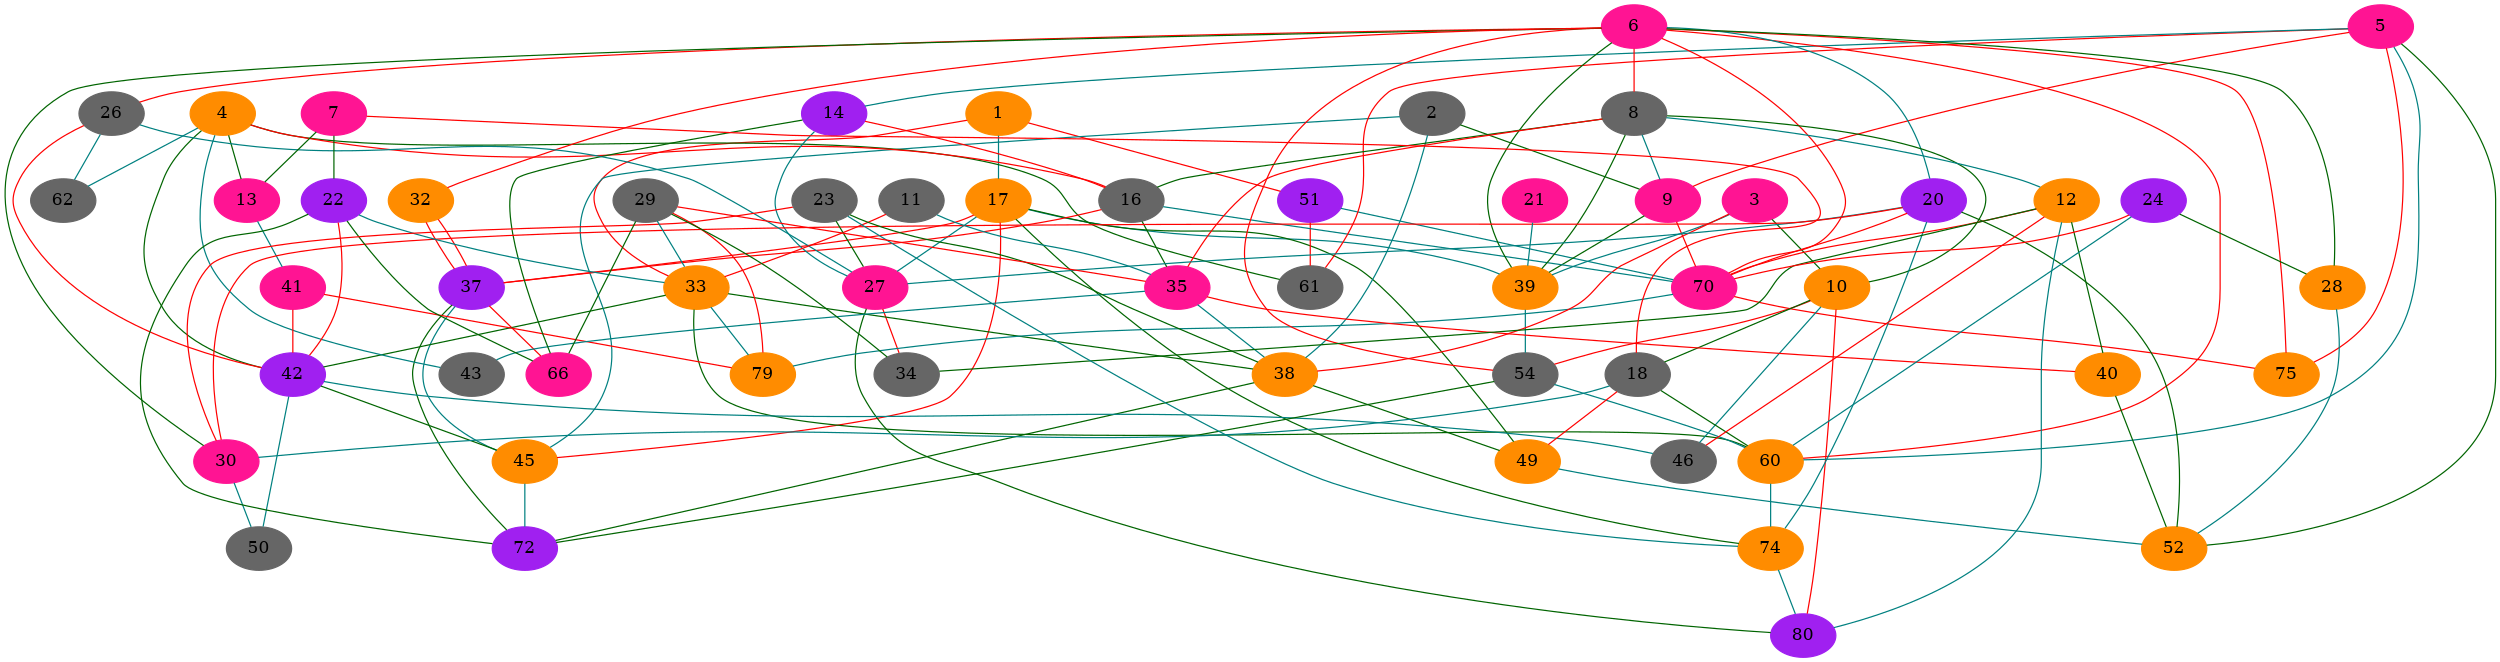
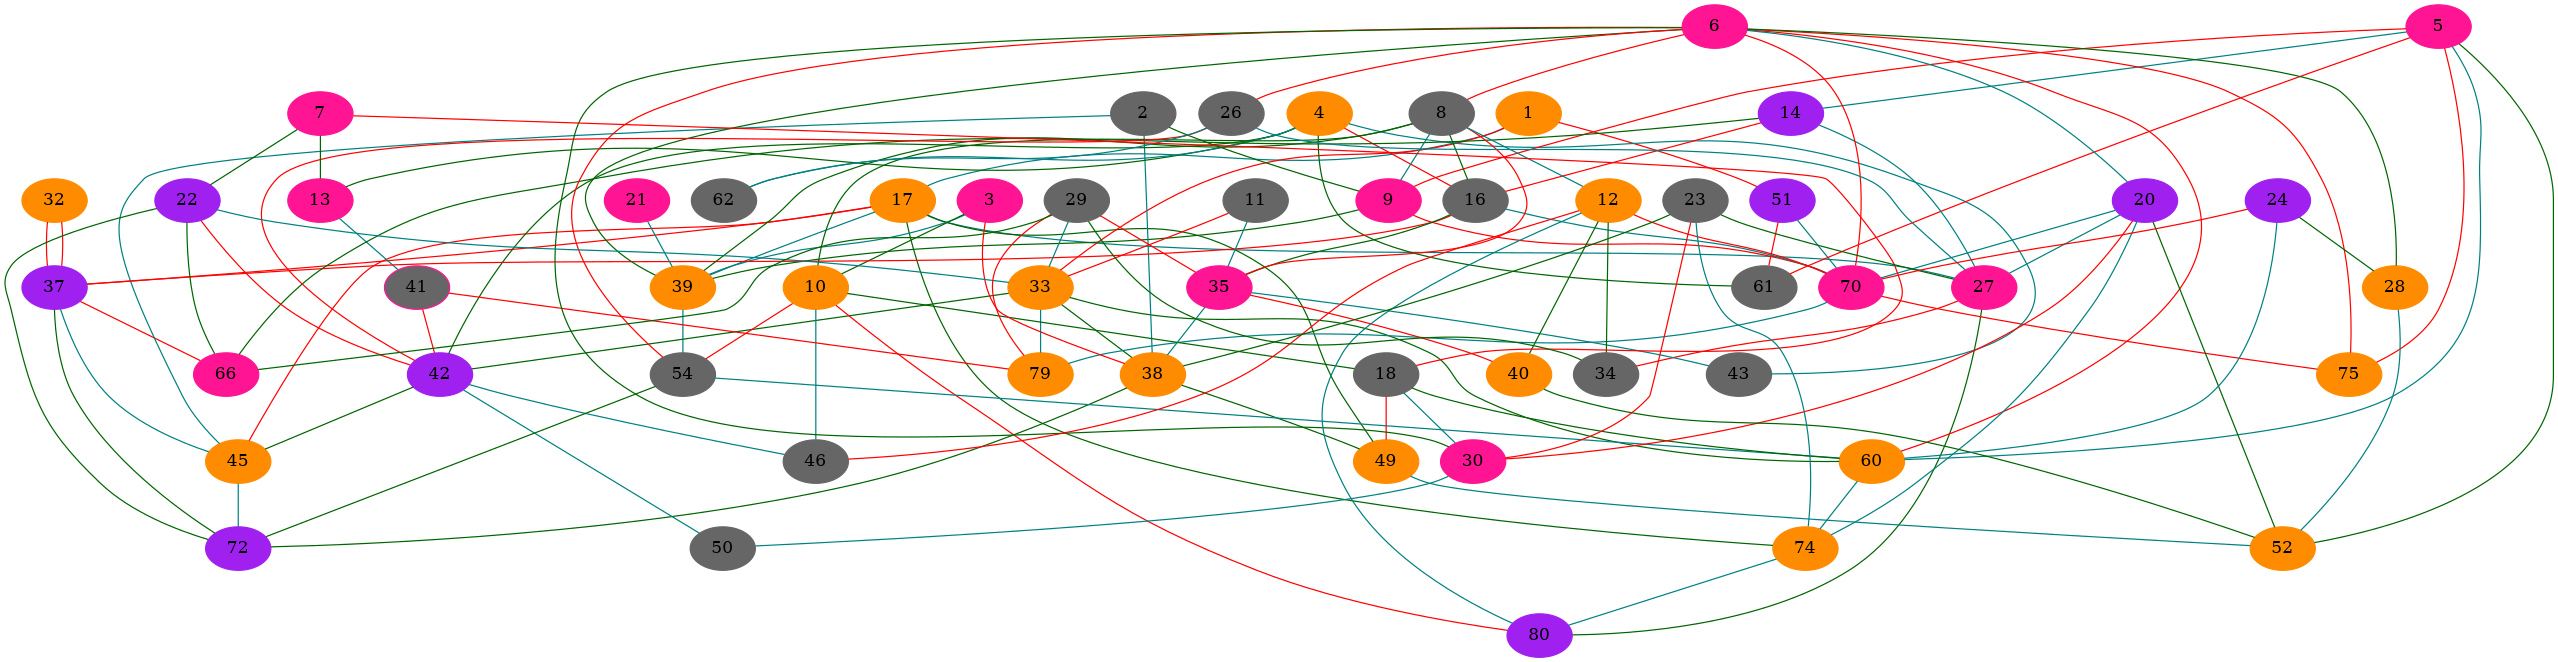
edge "6" -- "32": removed
edge "20" -- "70": color red -> teal
node "41": fillcolor deeppink -> gray40
